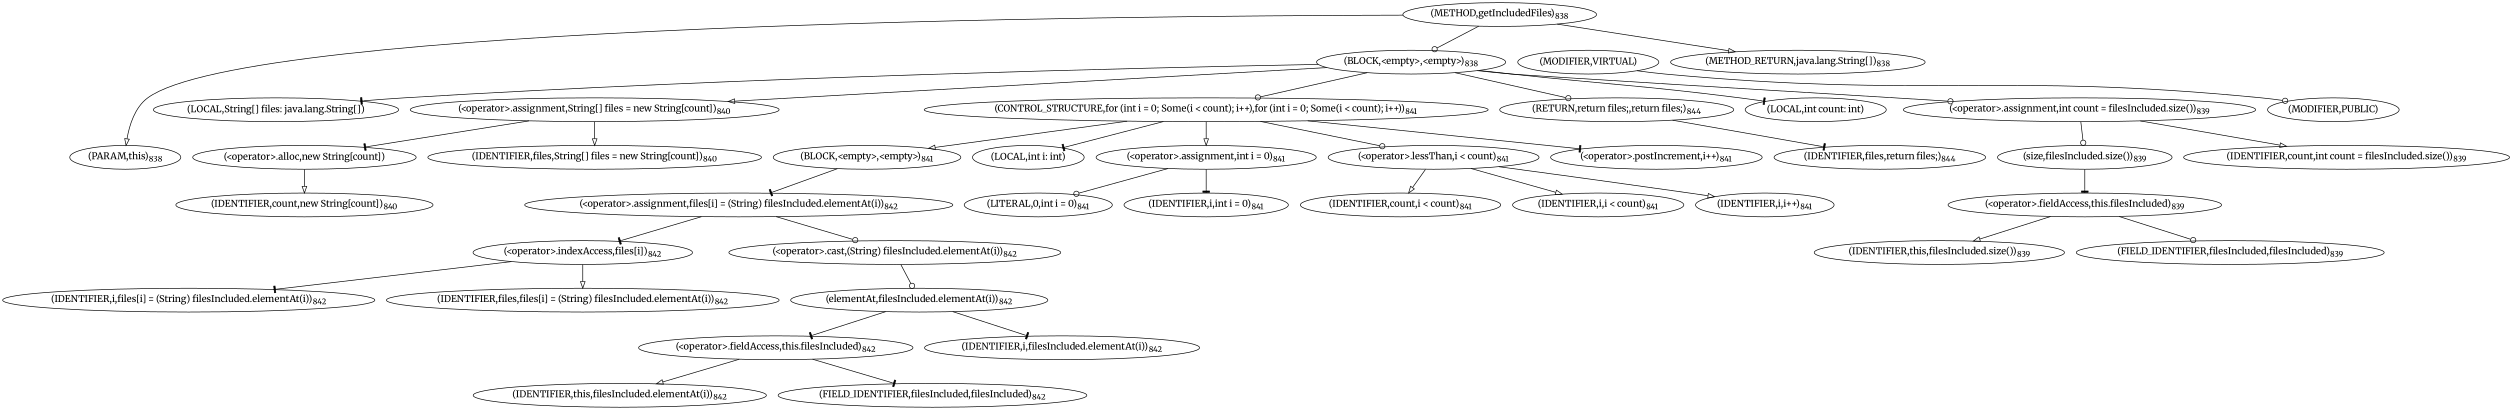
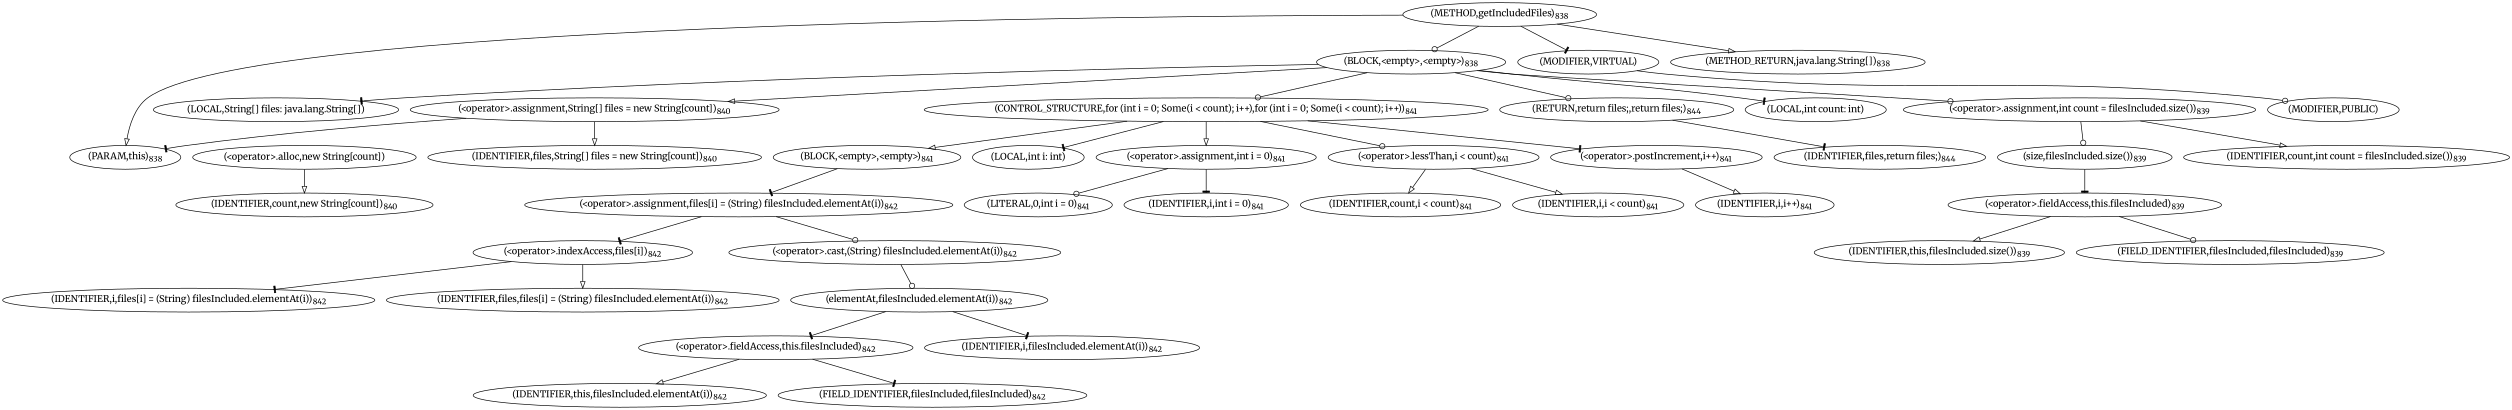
edge "(METHOD,getIncludedFiles)" -> "(MODIFIER,VIRTUAL)": added
edge "(<operator>.assignment,String[] files = new String[count])" -> "(<operator>.alloc,new String[count])": now "(<operator>.assignment,String[] files = new String[count])" -> "(PARAM,this)"
edge "(<operator>.lessThan,i < count)" -> "(IDENTIFIER,i,i++)": now "(<operator>.postIncrement,i++)" -> "(IDENTIFIER,i,i++)"
